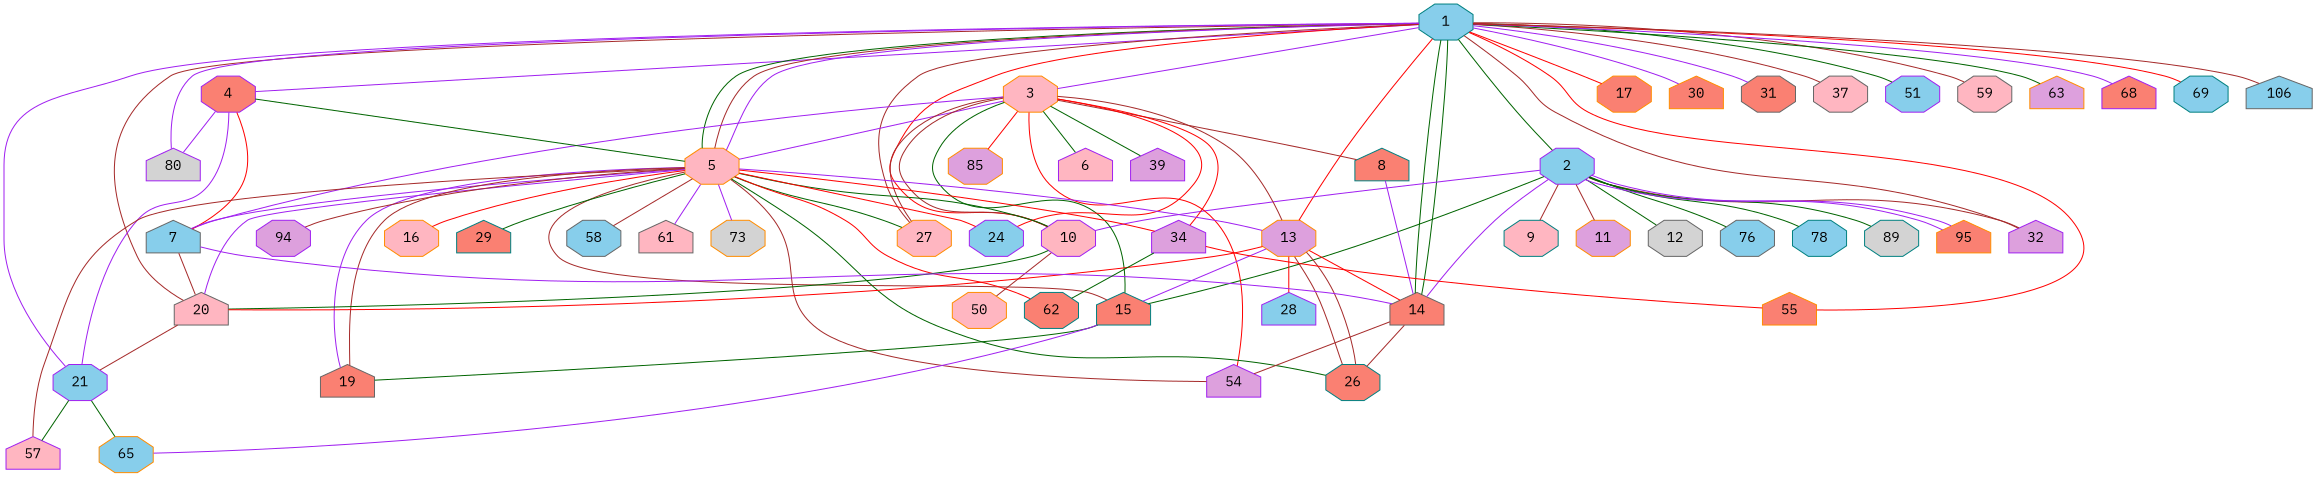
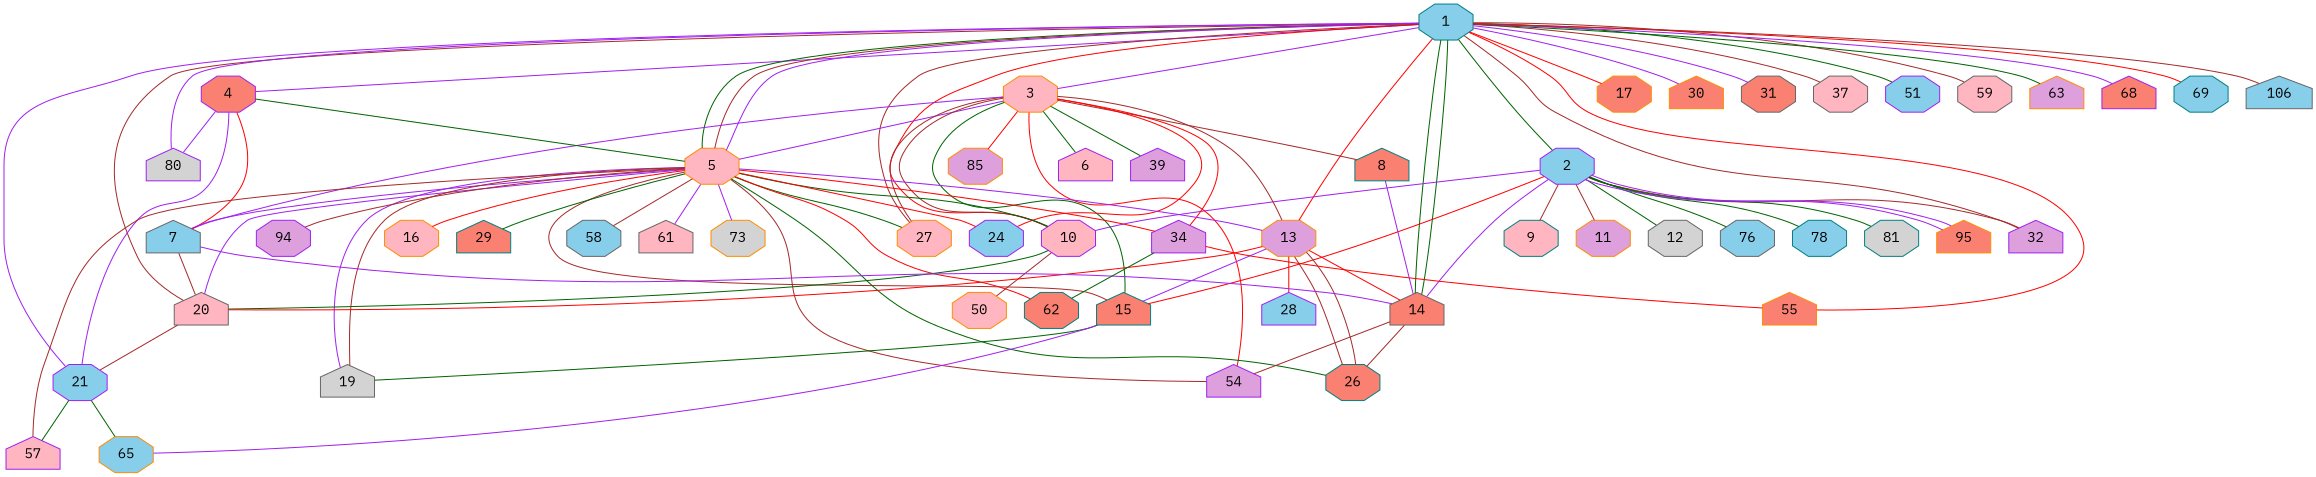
node "89": label "89" -> "81"
edge "2" -- "15": color darkgreen -> red
node "19": fillcolor salmon -> lightgrey
